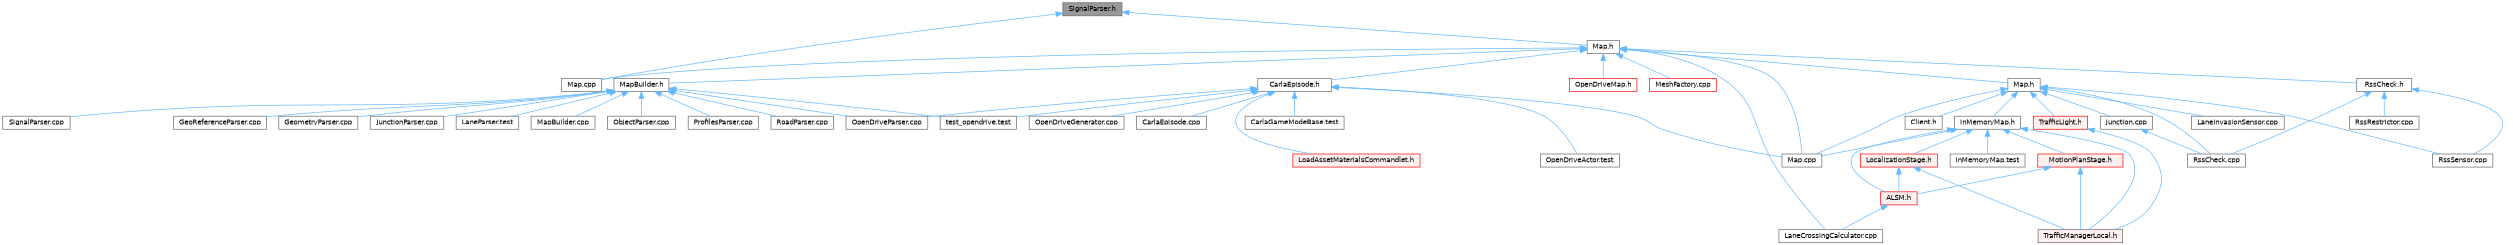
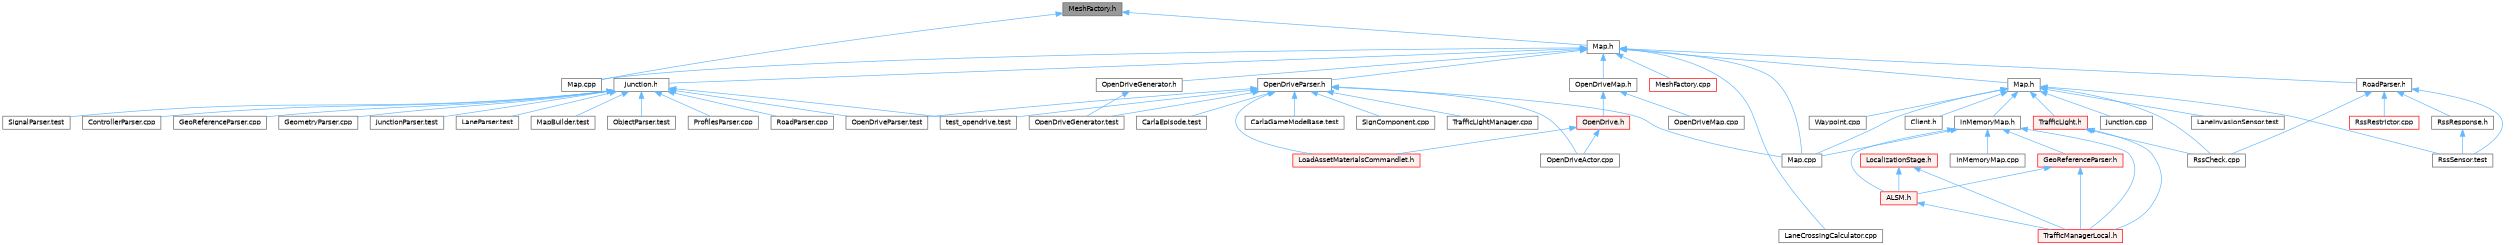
node "SignalParser.h": label "SignalParser.h" -> "MeshFactory.h"
node "MapBuilder.h": label "MapBuilder.h" -> "Junction.h"
node "OpenDriveGenerator.h": added
node "CarlaEpisode.h": label "CarlaEpisode.h" -> "OpenDriveParser.h"
node "OpenDriveMap.h": color red -> grey40
node "RssCheck.h": label "RssCheck.h" -> "RoadParser.h"
node "SignalParser.cpp": label "SignalParser.cpp" -> "SignalParser.test"
node "ControllerParser.cpp": added
node "JunctionParser.cpp": label "JunctionParser.cpp" -> "JunctionParser.test"
node "MapBuilder.cpp": label "MapBuilder.cpp" -> "MapBuilder.test"
node "ObjectParser.cpp": label "ObjectParser.cpp" -> "ObjectParser.test"
node "OpenDriveParser.cpp": label "OpenDriveParser.cpp" -> "OpenDriveParser.test"
node "OpenDriveGenerator.cpp": label "OpenDriveGenerator.cpp" -> "OpenDriveGenerator.test"
node "CarlaEpisode.cpp": label "CarlaEpisode.cpp" -> "CarlaEpisode.test"
node "SignComponent.cpp": added
node "TrafficLightManager.cpp": added
node "OpenDrive.h": added
node "OpenDriveMap.cpp": added
node "Waypoint.cpp": added
node "LaneInvasionSensor.cpp": label "LaneInvasionSensor.cpp" -> "LaneInvasionSensor.test"
node "RssRestrictor.cpp": color grey40 -> red
node "RssResponse.h": added
edge "LocalizationStage.h" -> "InMemoryMap.h": removed
edge "RssCheck.cpp" -> "Junction.cpp": now "RssCheck.cpp" -> "TrafficLight.h"
node "OpenDriveActor.test": label "OpenDriveActor.test" -> "OpenDriveActor.cpp"
node "InMemoryMap.test": label "InMemoryMap.test" -> "InMemoryMap.cpp"
node "MotionPlanStage.h": label "MotionPlanStage.h" -> "GeoReferenceParser.h"
node "RssSensor.cpp": label "RssSensor.cpp" -> "RssSensor.test"
edge "LaneCrossingCalculator.cpp" -> "ALSM.h": now "TrafficManagerLocal.h" -> "ALSM.h"
node "TrafficManagerLocal.h": color grey40 -> red
